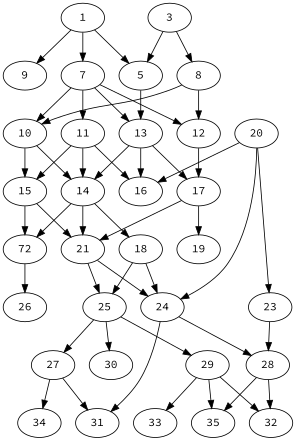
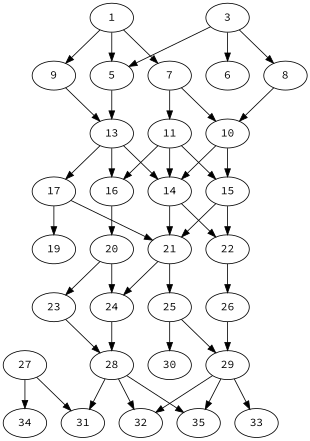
node "6": added
edge "7" -> "13": now "9" -> "13"
node "12": removed
edge "20" -> "16": reversed
node "72": label "72" -> "22"
node "18": removed
edge "26" -> "29": added
edge "25" -> "27": removed
edge "24" -> "31": now "28" -> "31"
